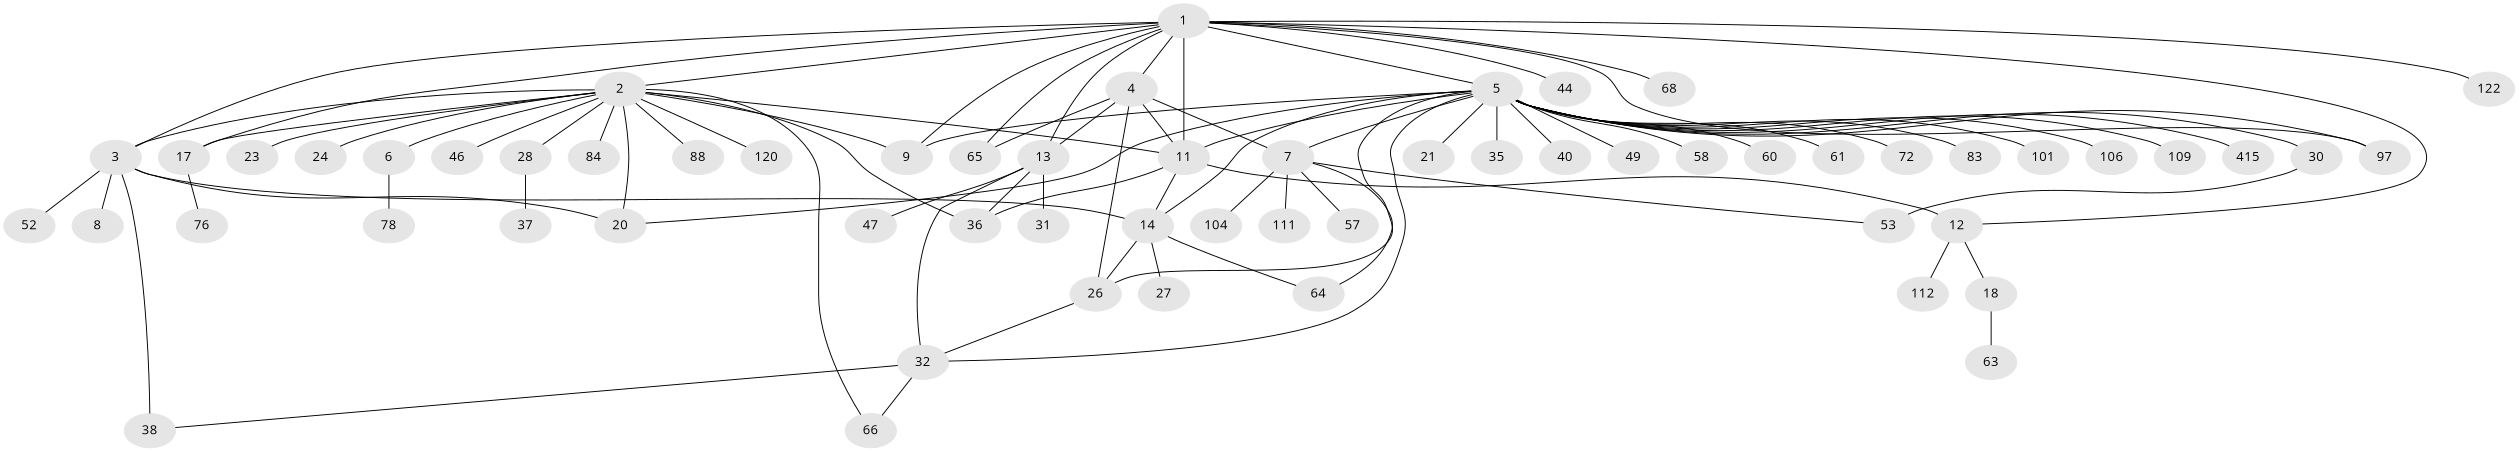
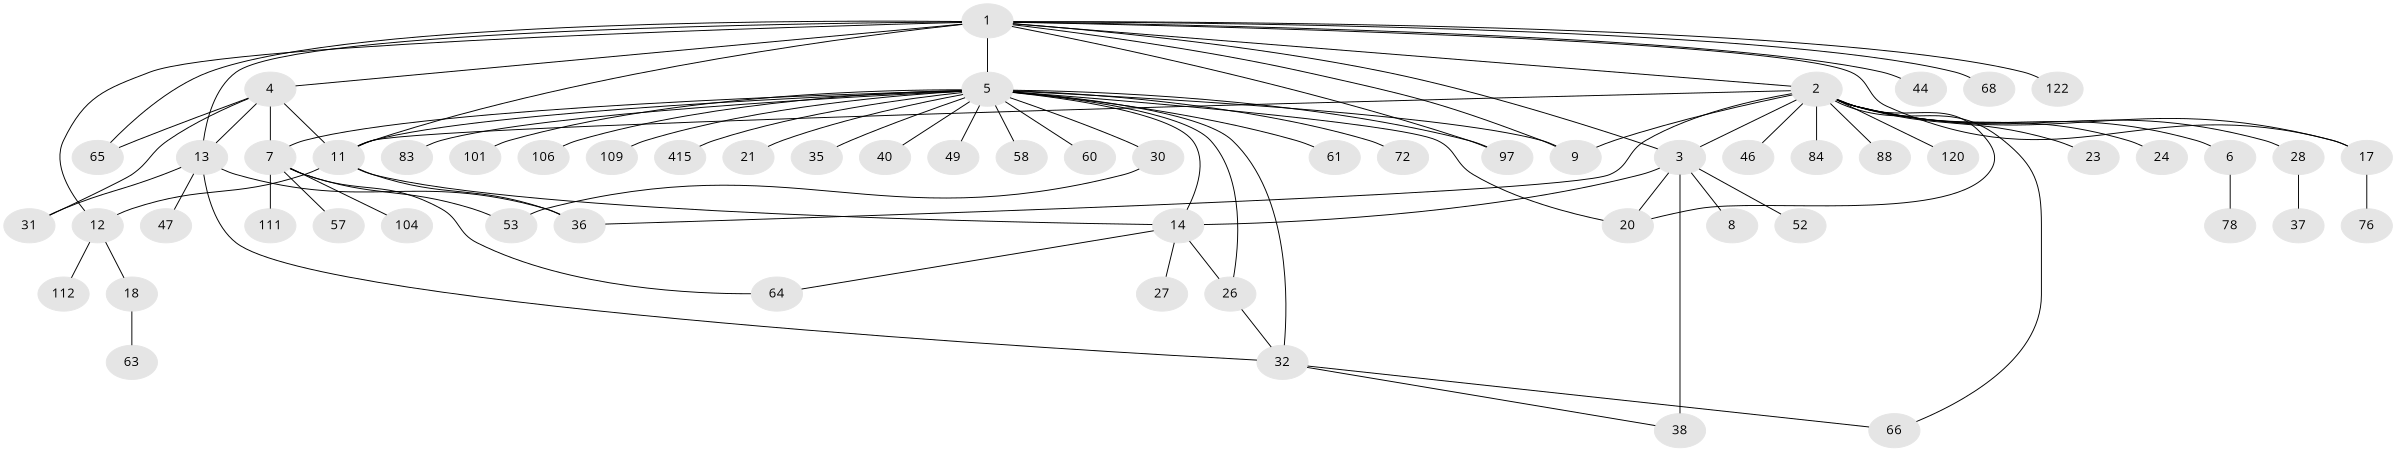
edge "4" -- "26": now "4" -- "31"
